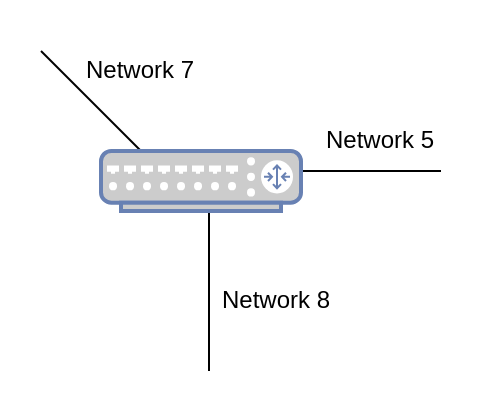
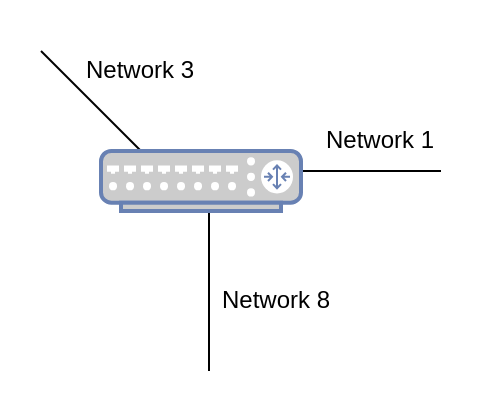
node "Network 7": label "Network 7" -> "Network 3"
node "Network 5": label "Network 5" -> "Network 1"
